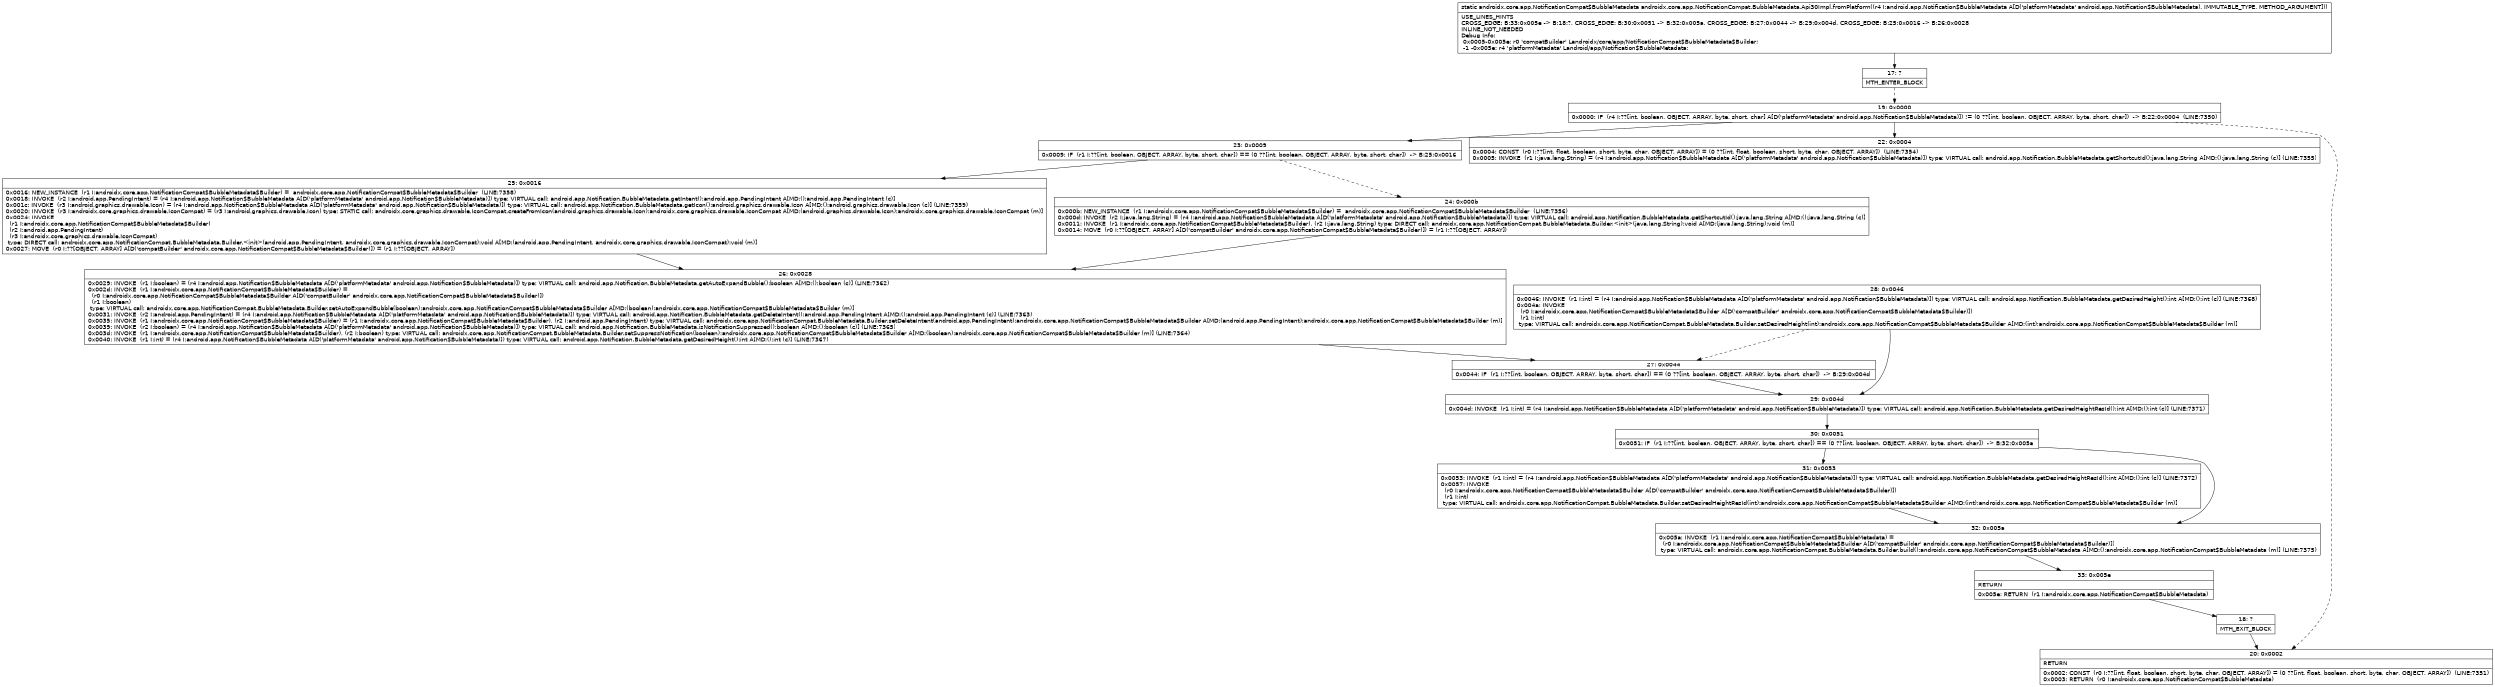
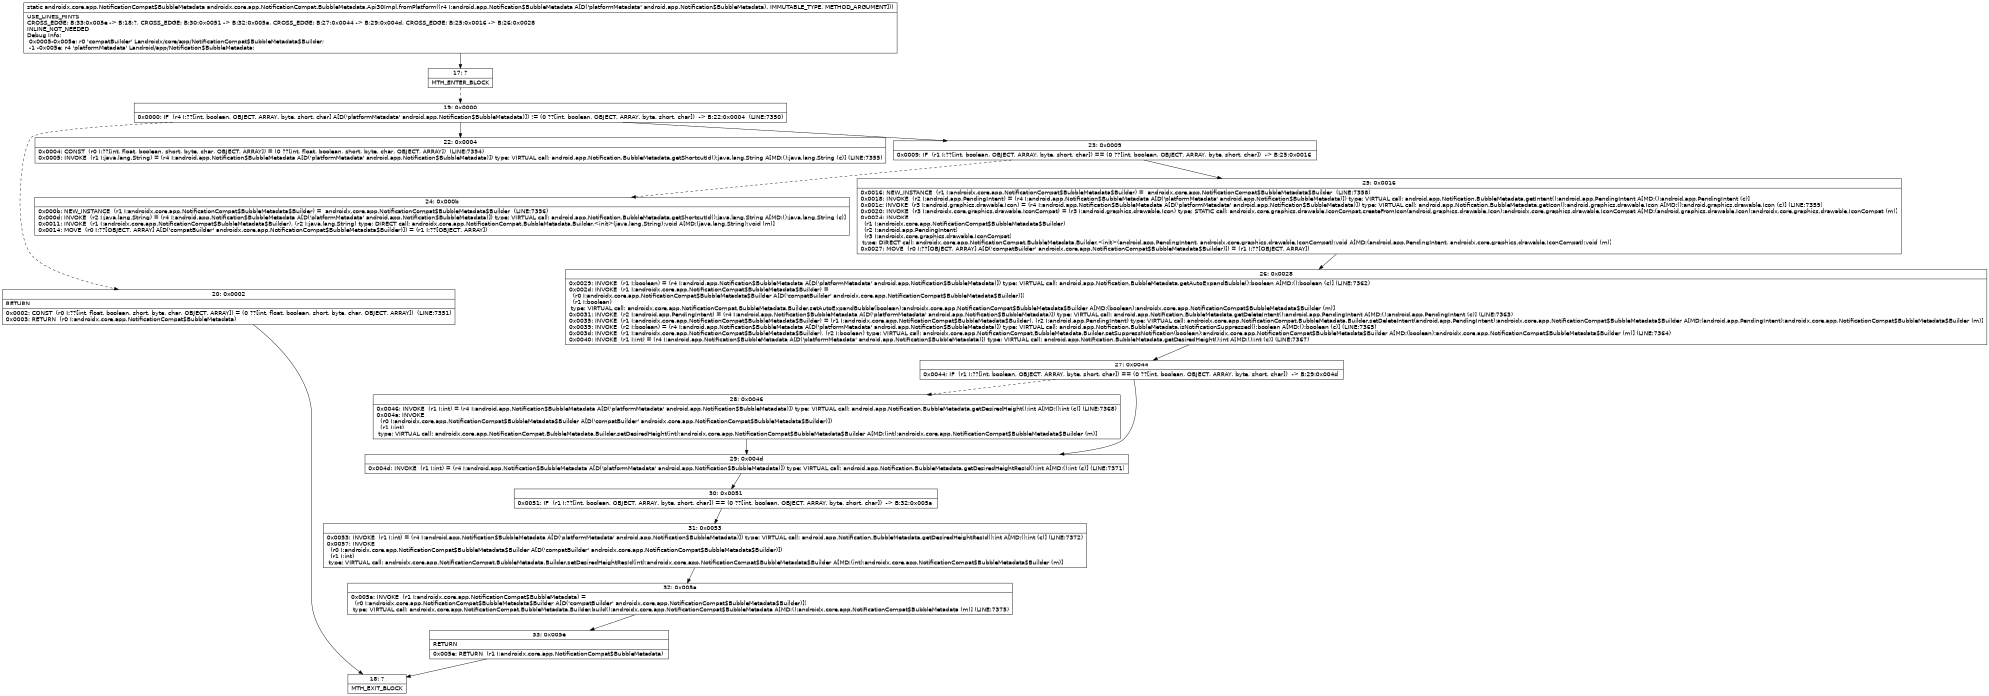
edge "24: 0x000b" -> "26: 0x0028": removed
edge "28: 0x0046" -> "27: 0x0044": reversed
edge "30: 0x0051" -> "32: 0x005a": removed
edge "18: ?" -> "20: 0x0002": reversed
